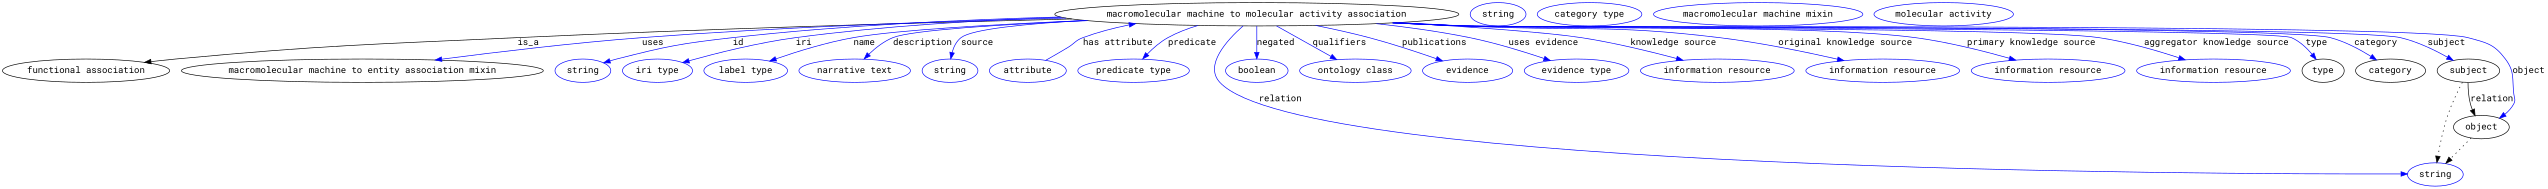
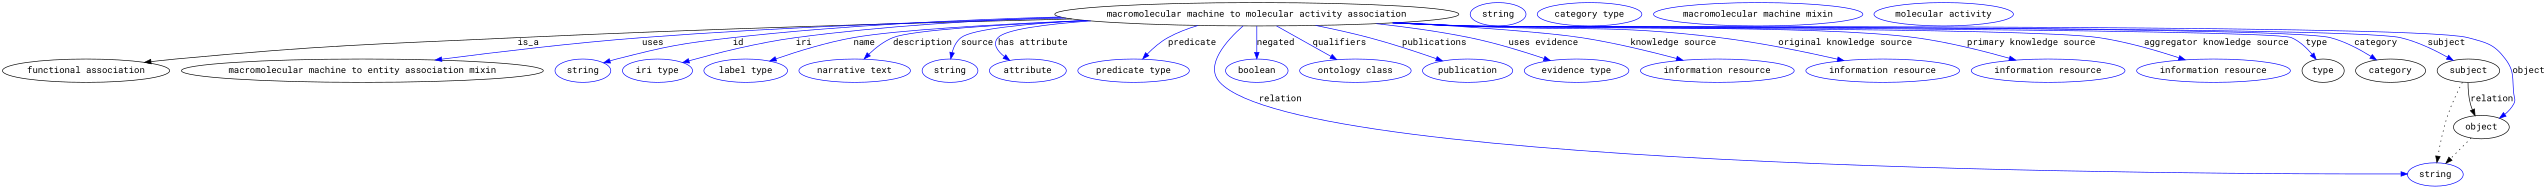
edge "attribute" -> "macromolecular machine to molecular activity association": reversed
node "evidence": label "evidence" -> "publication"
